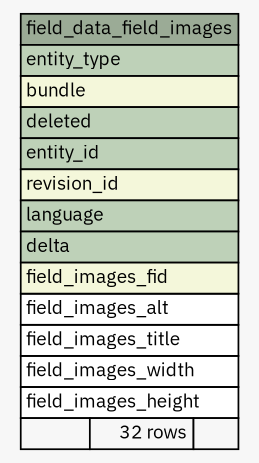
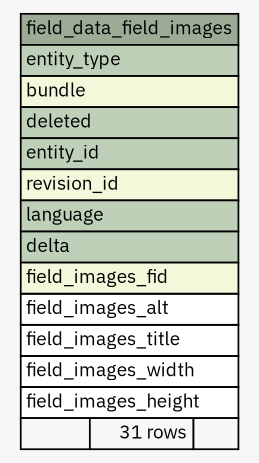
node "field_data_field_images": text "32 rows" -> "31 rows"
